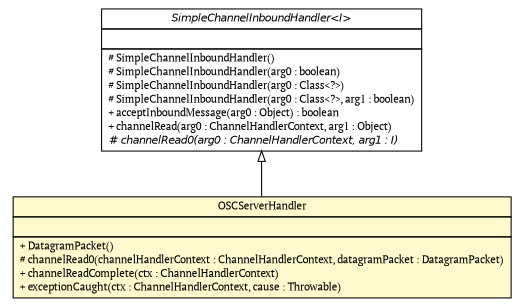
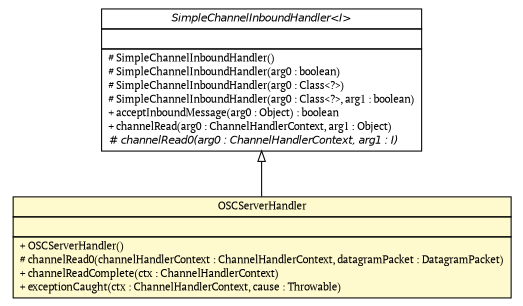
node "OSCServerHandler": text "+ DatagramPacket()" -> "+ OSCServerHandler()"
